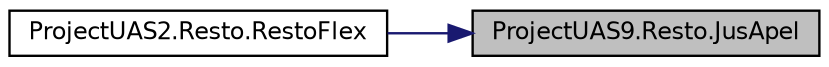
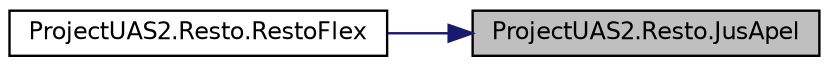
node "ProjectUAS9.Resto.JusApel": label "ProjectUAS9.Resto.JusApel" -> "ProjectUAS2.Resto.JusApel"
